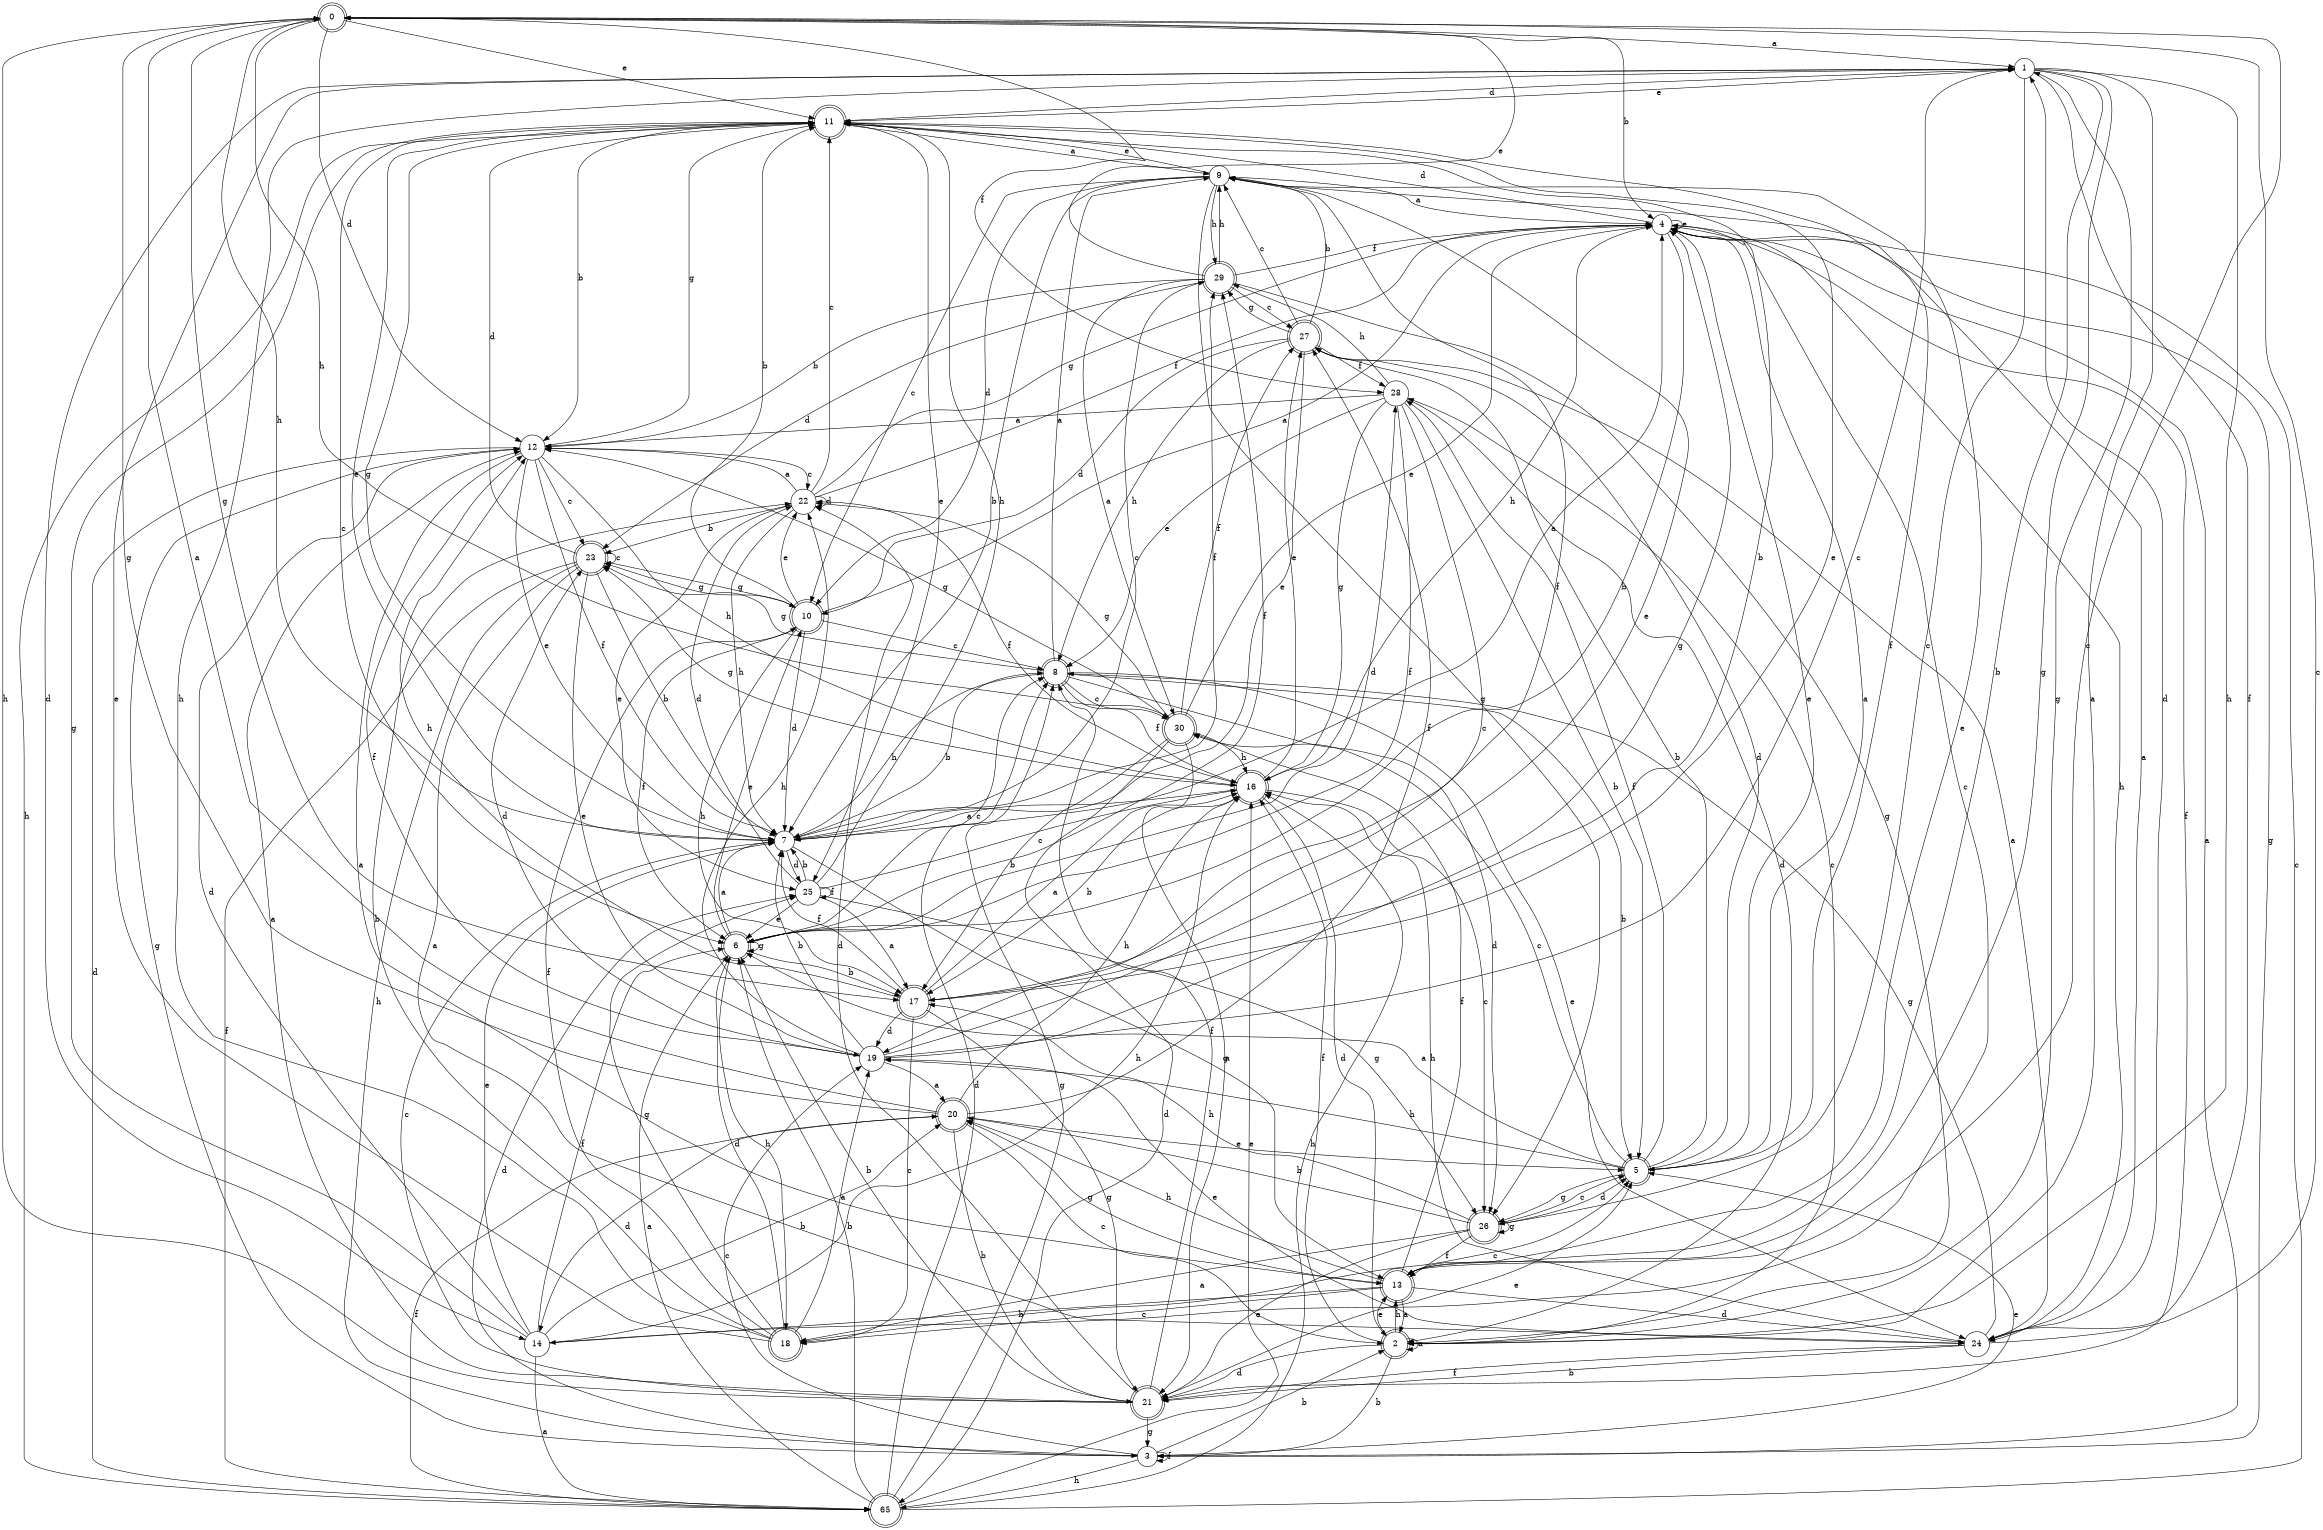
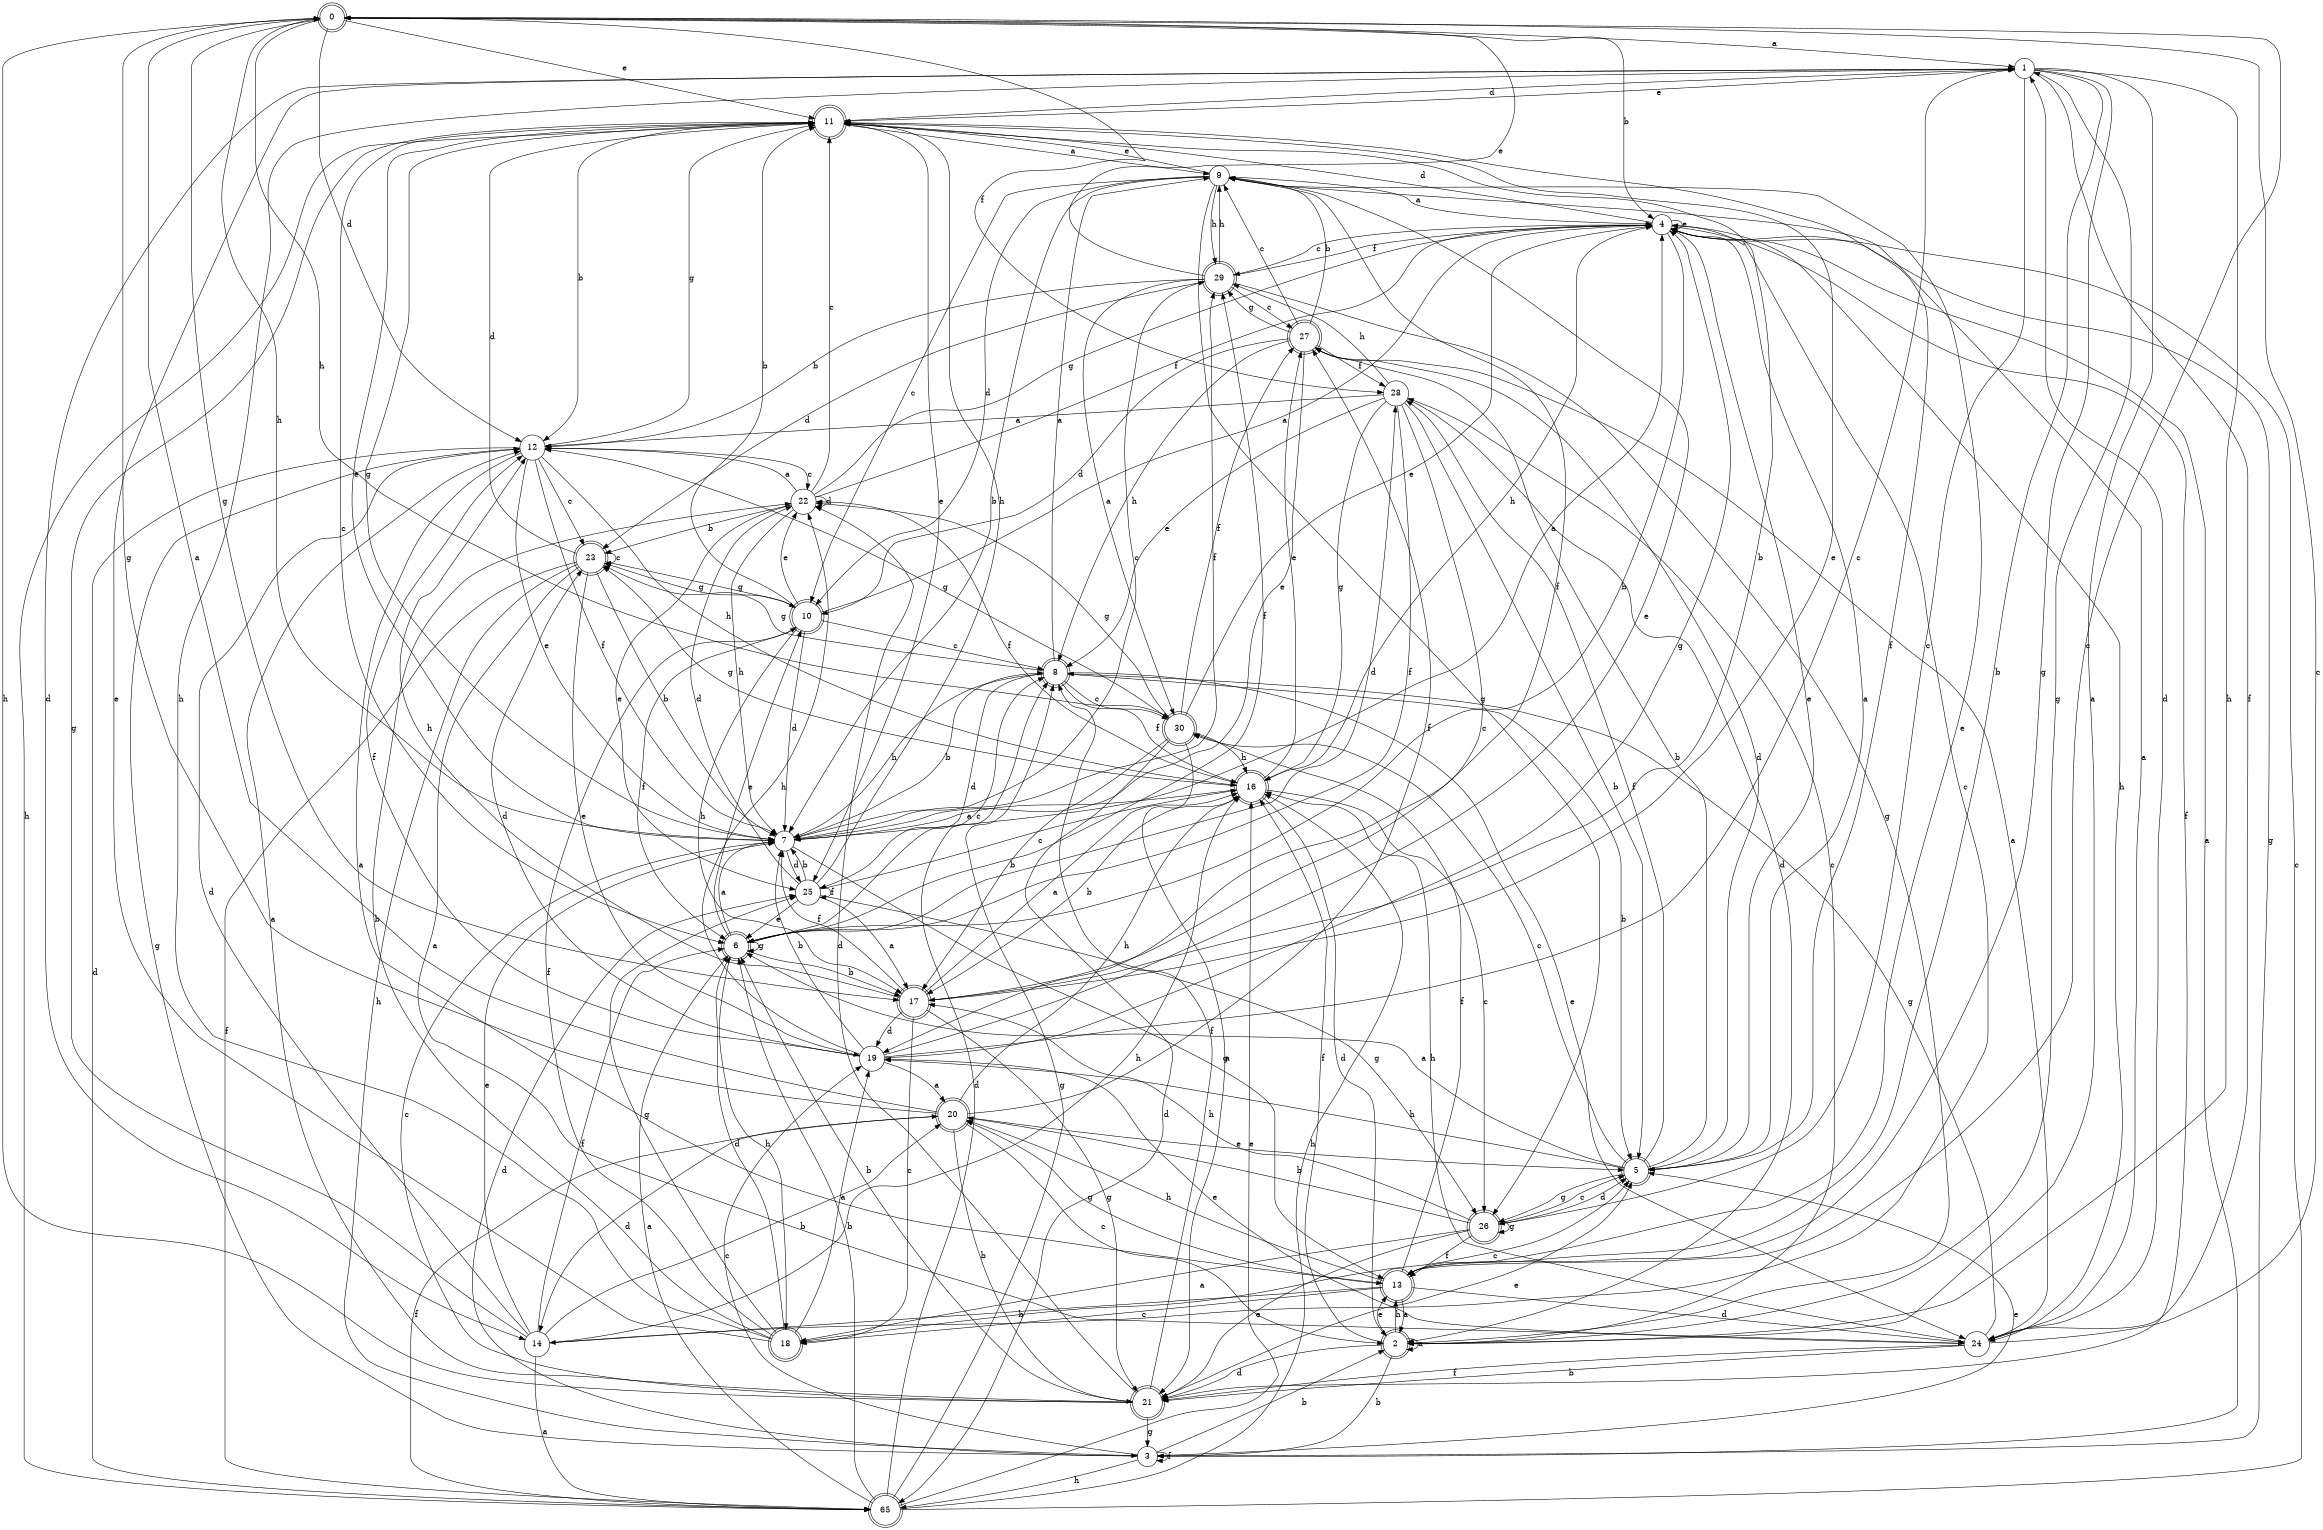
edge "4" -> "29": added, label "c"
edge "8" -> "26": now "8" -> "25"
